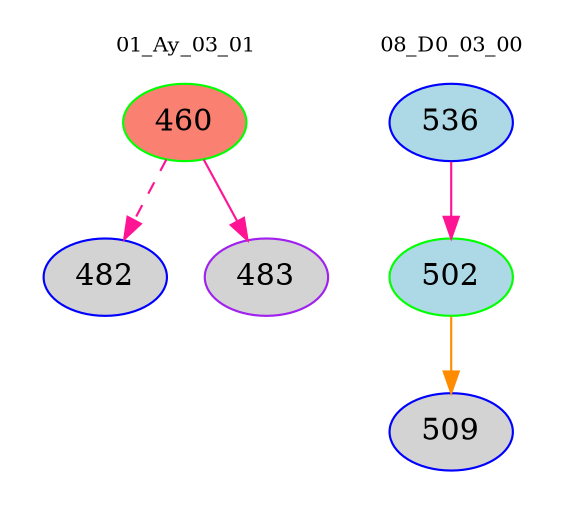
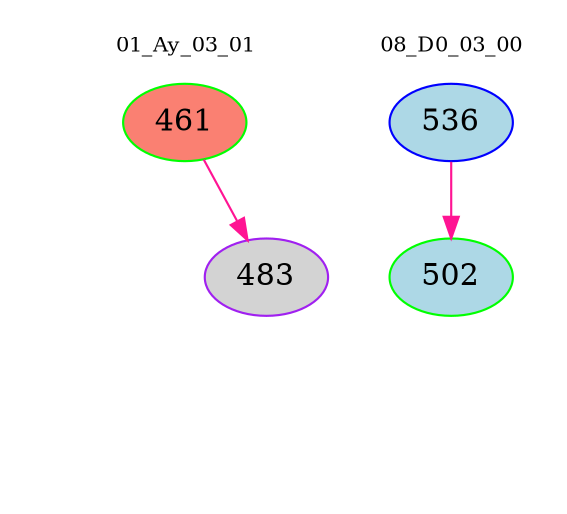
node "460": label "460" -> "461"
node "482": removed
node "509": removed
